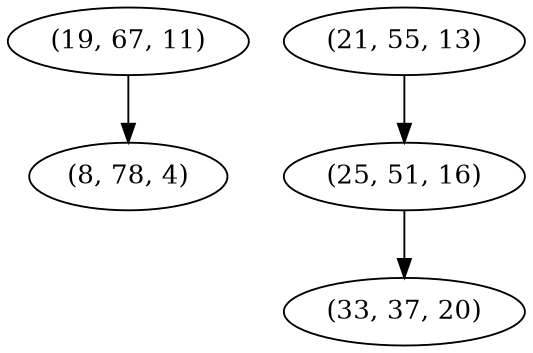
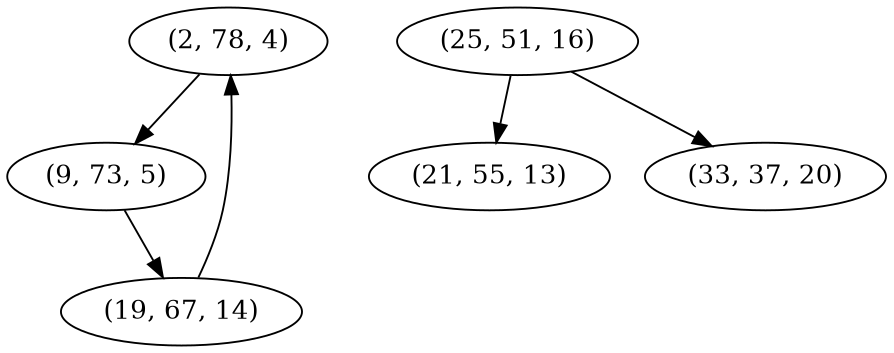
node "(19, 67, 11)": label "(19, 67, 11)" -> "(19, 67, 14)"
edge "(21, 55, 13)" -> "(25, 51, 16)": reversed
node "(9, 73, 5)": added
node "(8, 78, 4)": label "(8, 78, 4)" -> "(2, 78, 4)"
